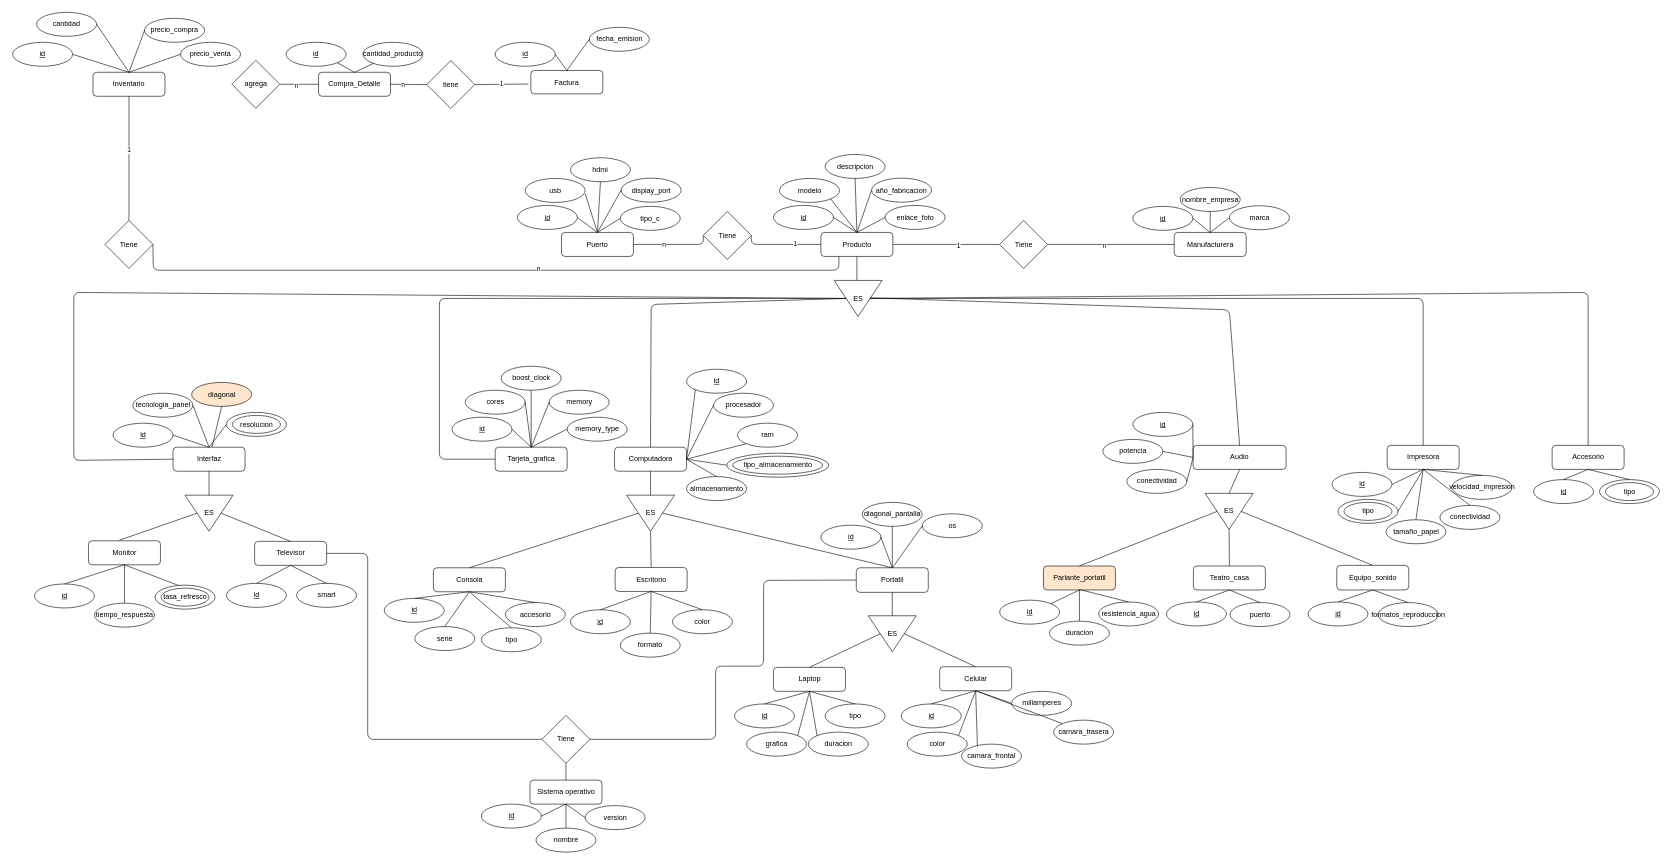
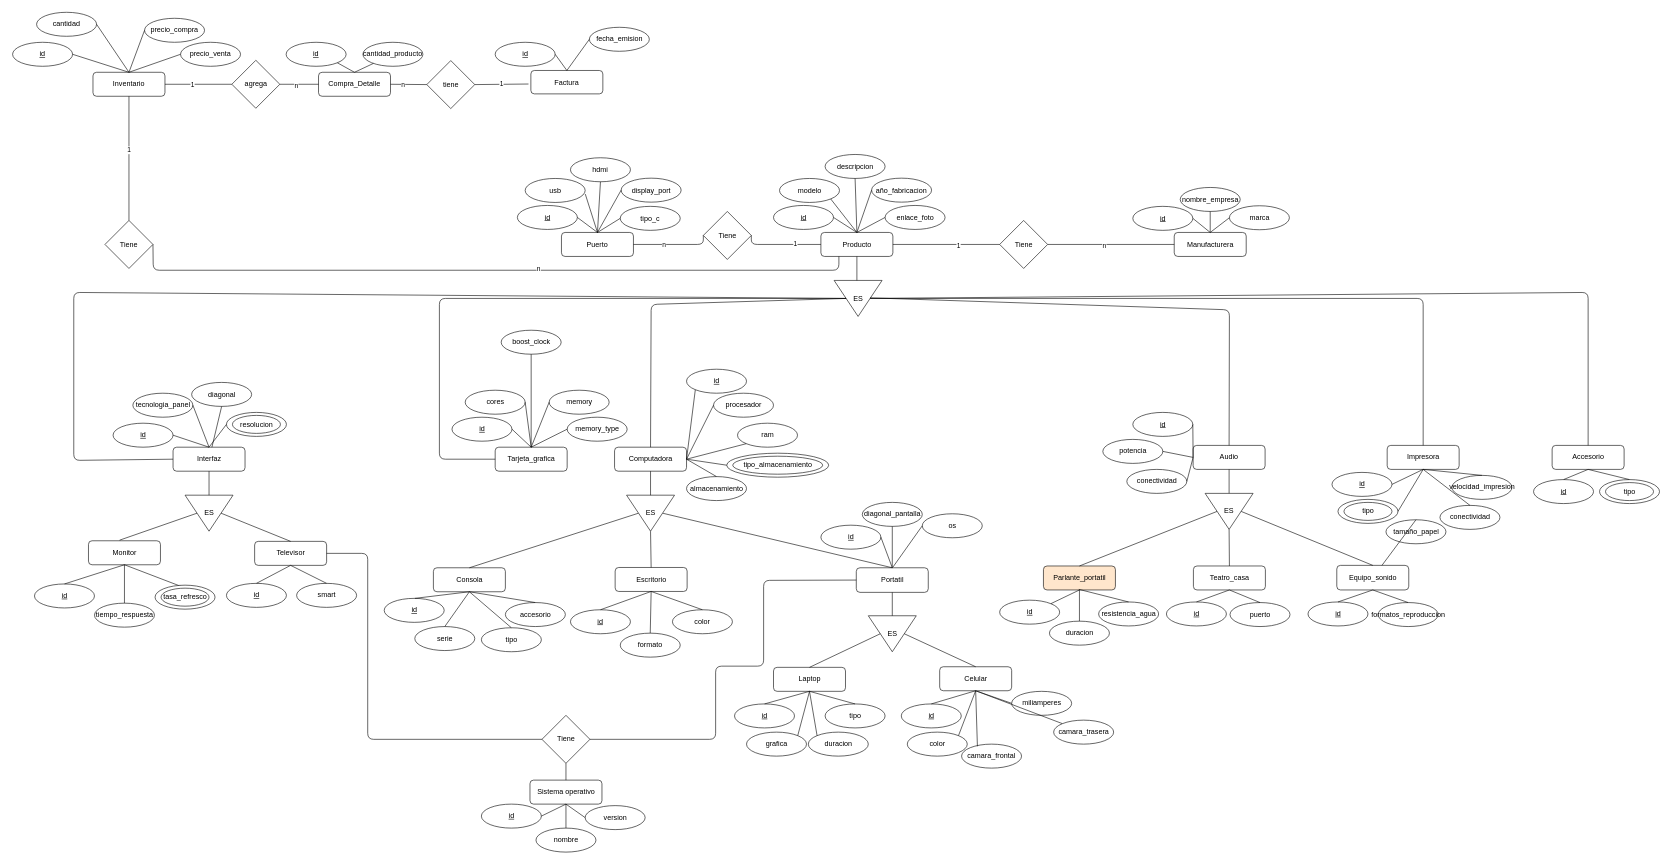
edge "Inventario" -- "agrega": added, label "1"
node "boost_clock": moved (531, 378) -> (531, 342)
node "diagonal": fillcolor #ffe6cc -> #ffffff
node "Audio": size 93x24 -> 72x24
edge "Impresora" -- "tamaño_papel": now "Equipo_sonido" -- "tamaño_papel"
